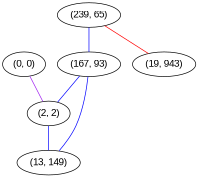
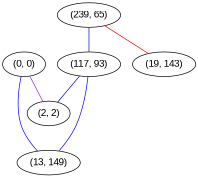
node "(167, 93)": label "(167, 93)" -> "(117, 93)"
node "(19, 943)": label "(19, 943)" -> "(19, 143)"
edge "(2, 2)" -- "(13, 149)": now "(0, 0)" -- "(13, 149)"
